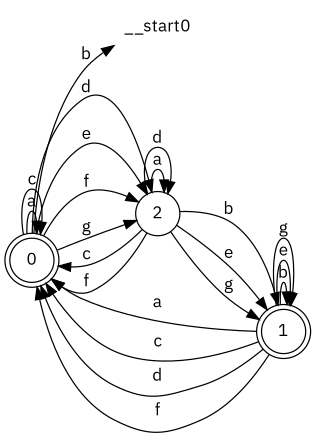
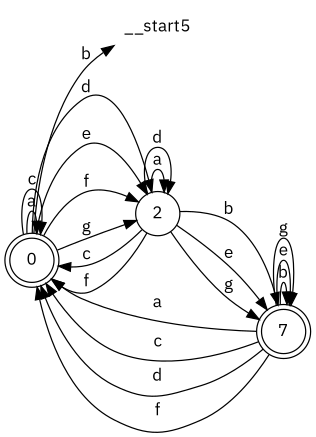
node "__start0": label "__start0" -> "__start5"
node "1": label "1" -> "7"
